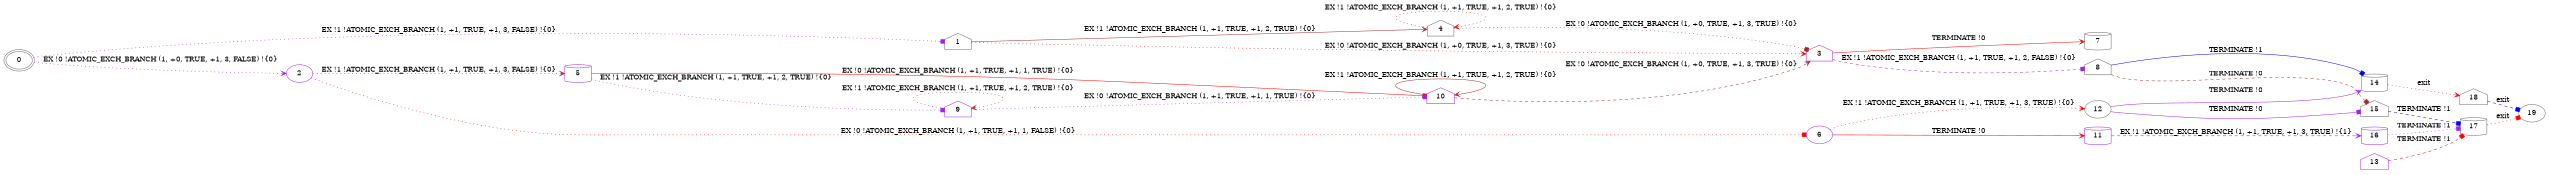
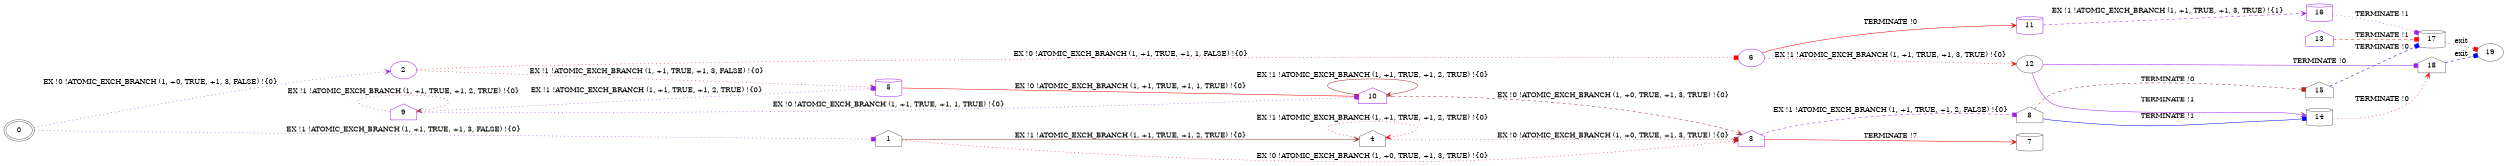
edge "3" -> "7": label "TERMINATE !0" -> "TERMINATE !7"
edge "14" -> "18": label "exit" -> "TERMINATE !0"
edge "12" -> "14": label "TERMINATE !0" -> "TERMINATE !1"
edge "5" -> "9": reversed
edge "15" -> "17": label "TERMINATE !1" -> "TERMINATE !0"
edge "12" -> "15": now "12" -> "18"
